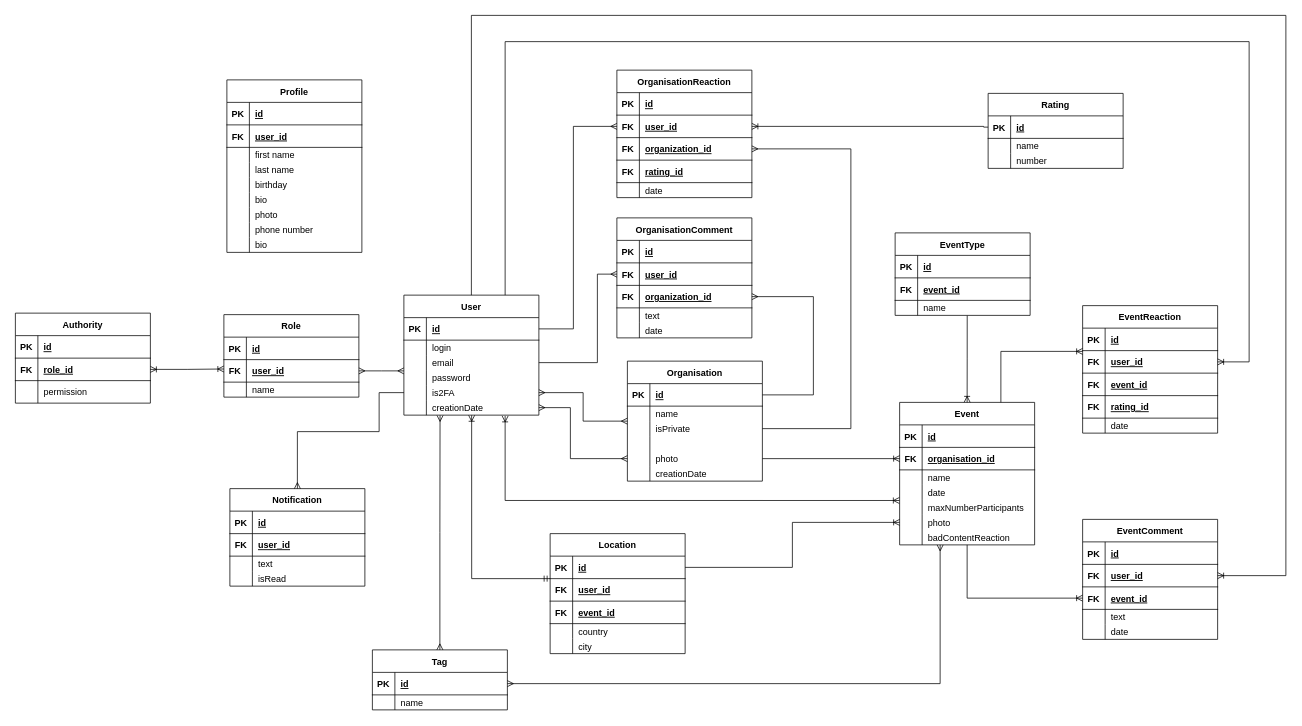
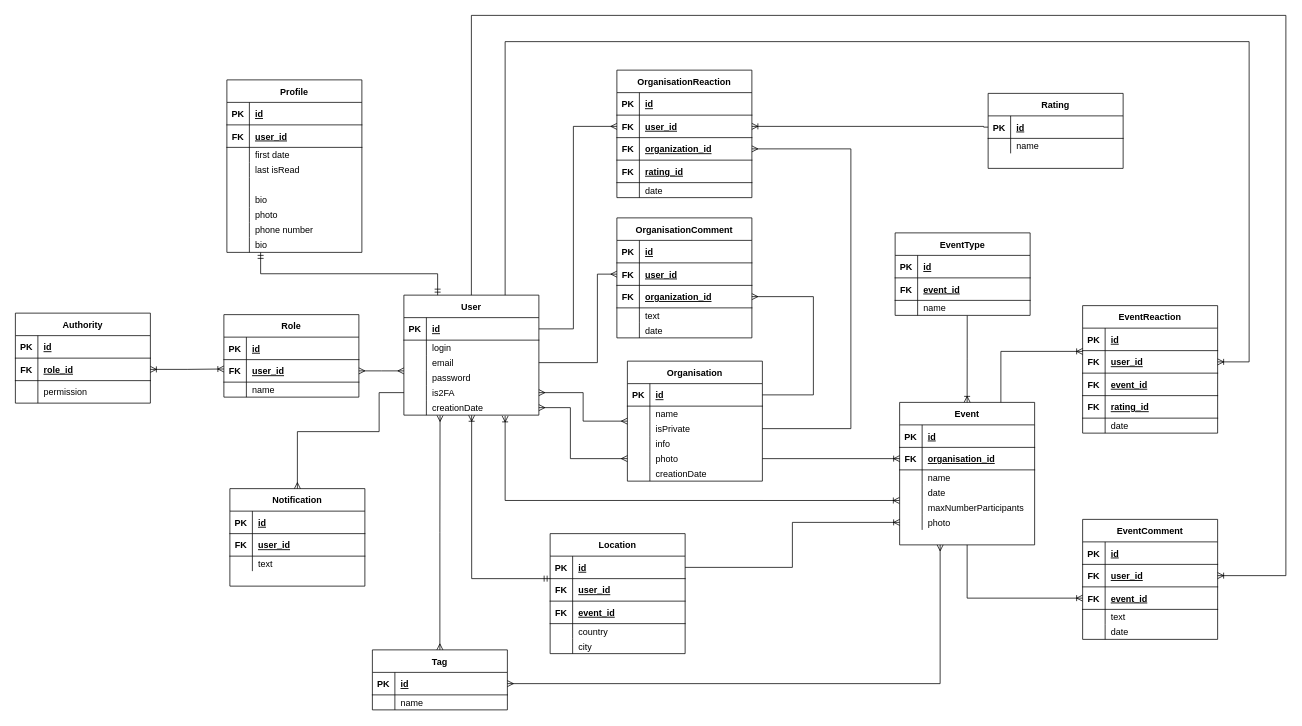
node "first name": label "first name" -> "first date"
node "number": removed
node "last name": label "last name" -> "last isRead"
node "birthday": removed
edge "Profile" -- "User": added
node "info": added
node "badContentReaction": removed
node "isRead": removed
